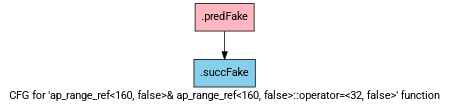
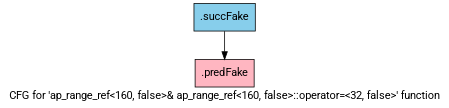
edge ".predFake" -> ".succFake": reversed
